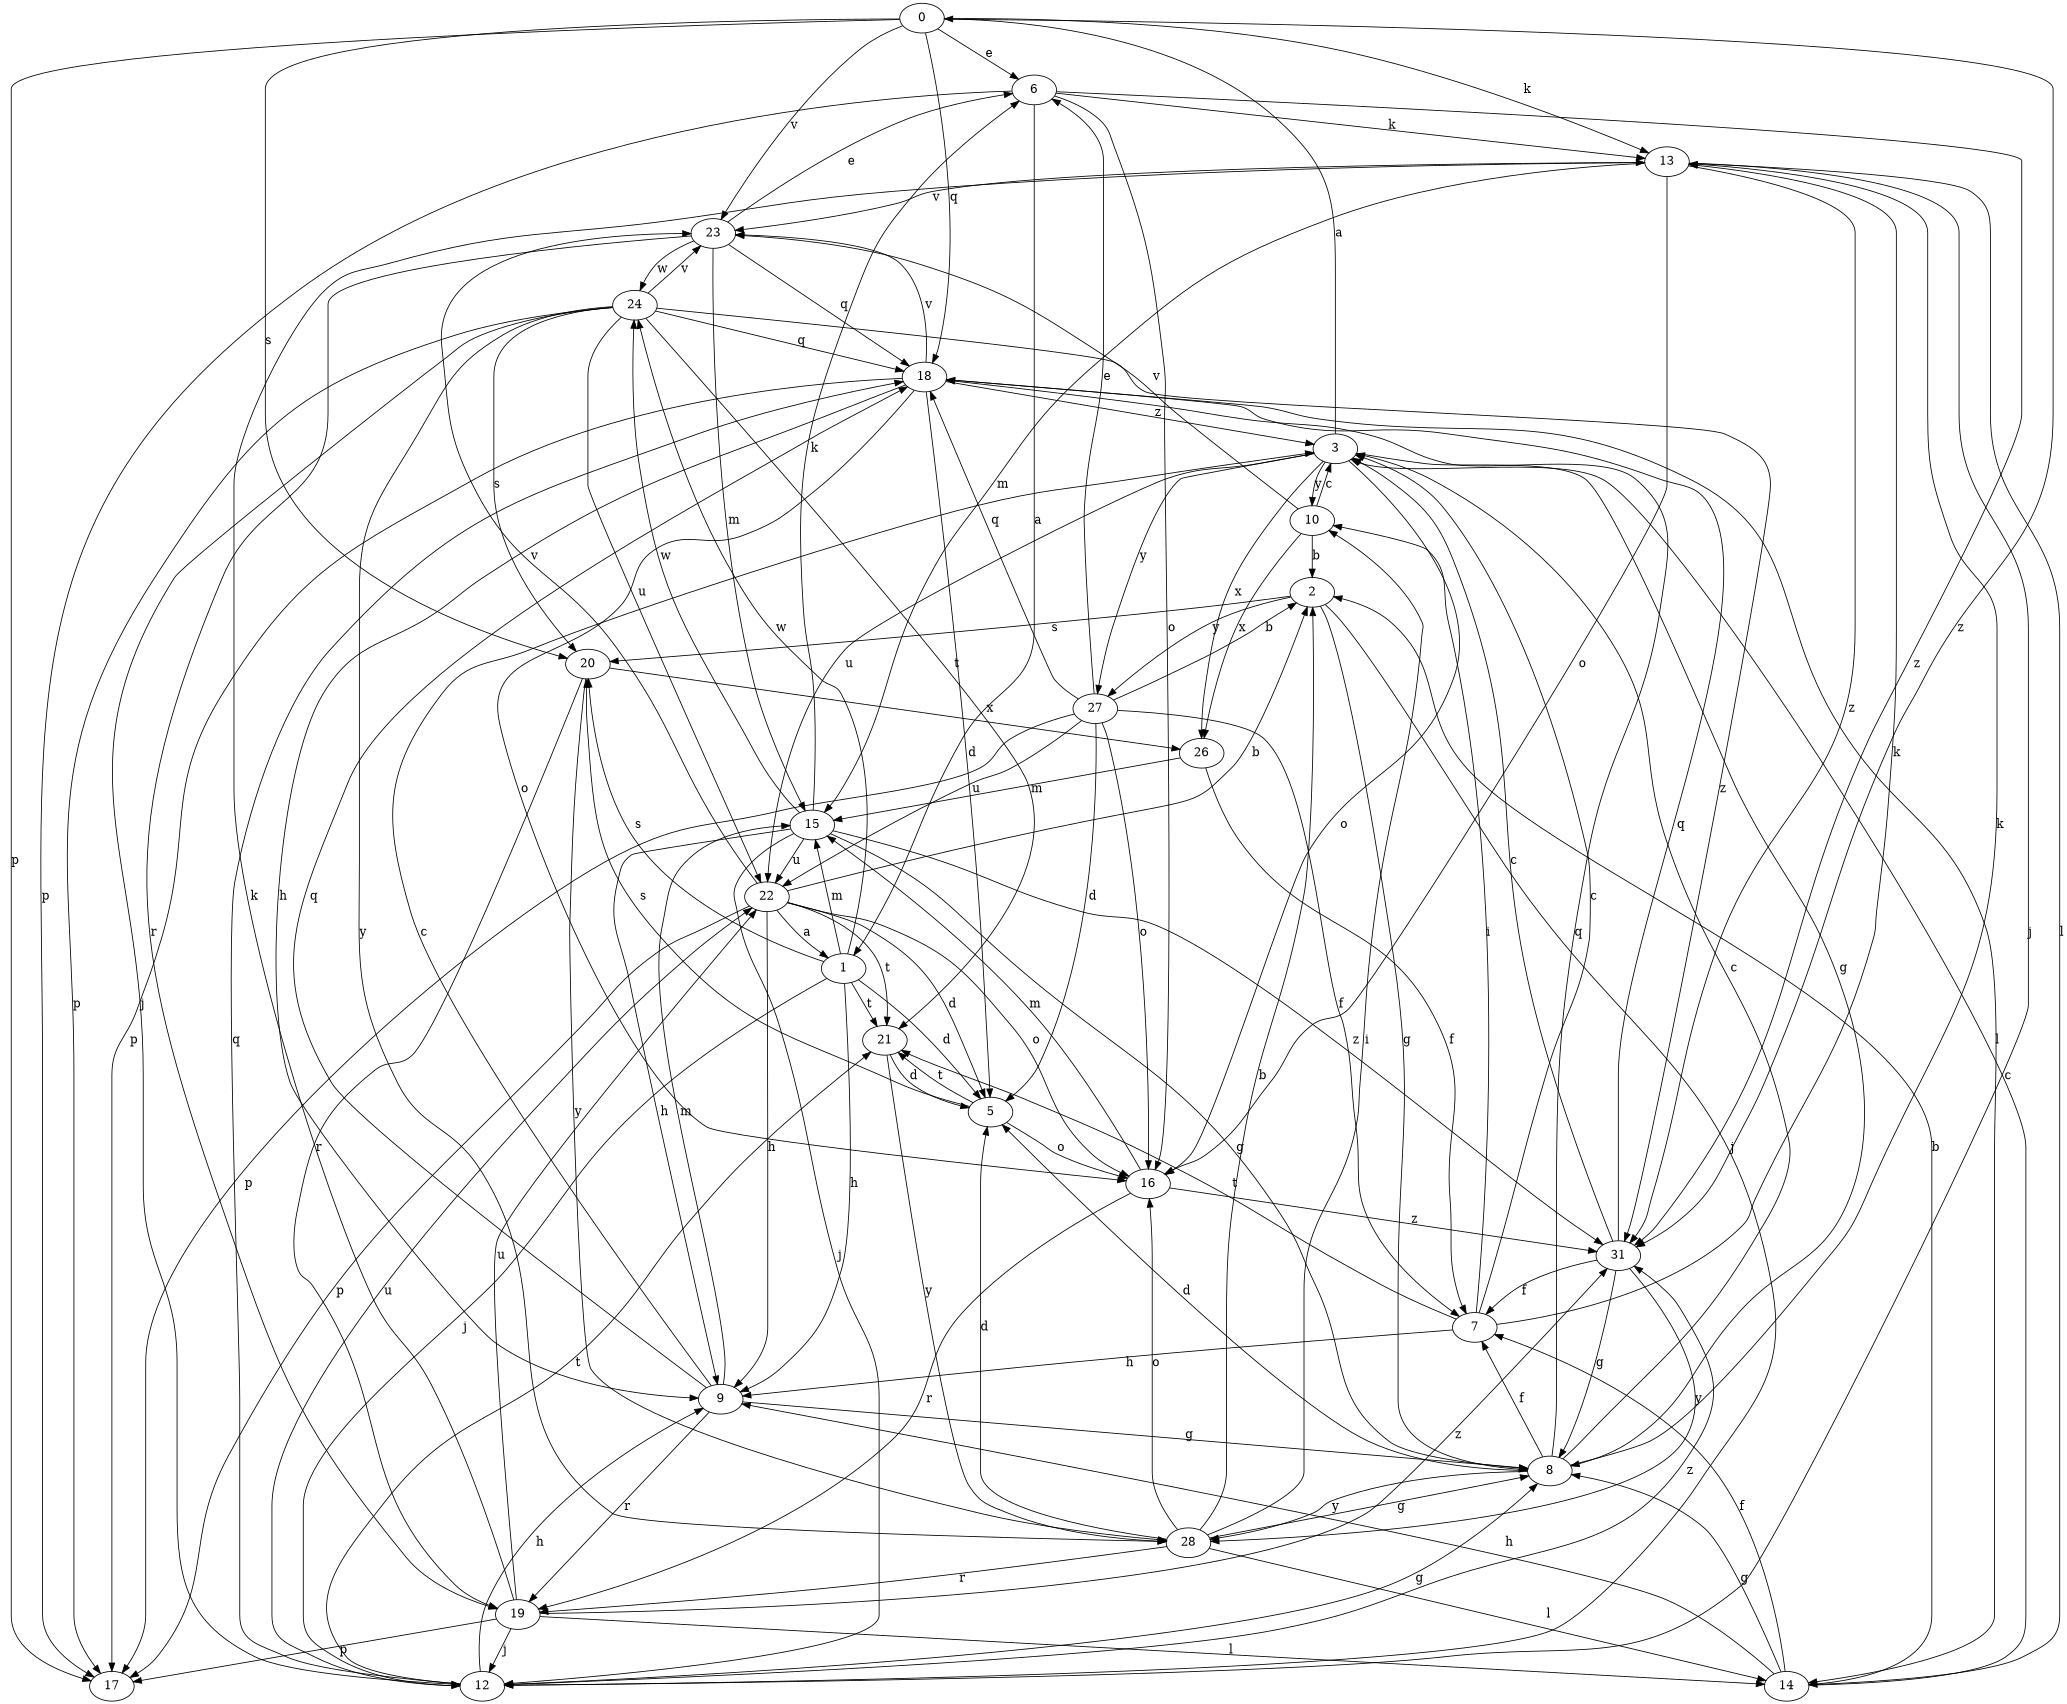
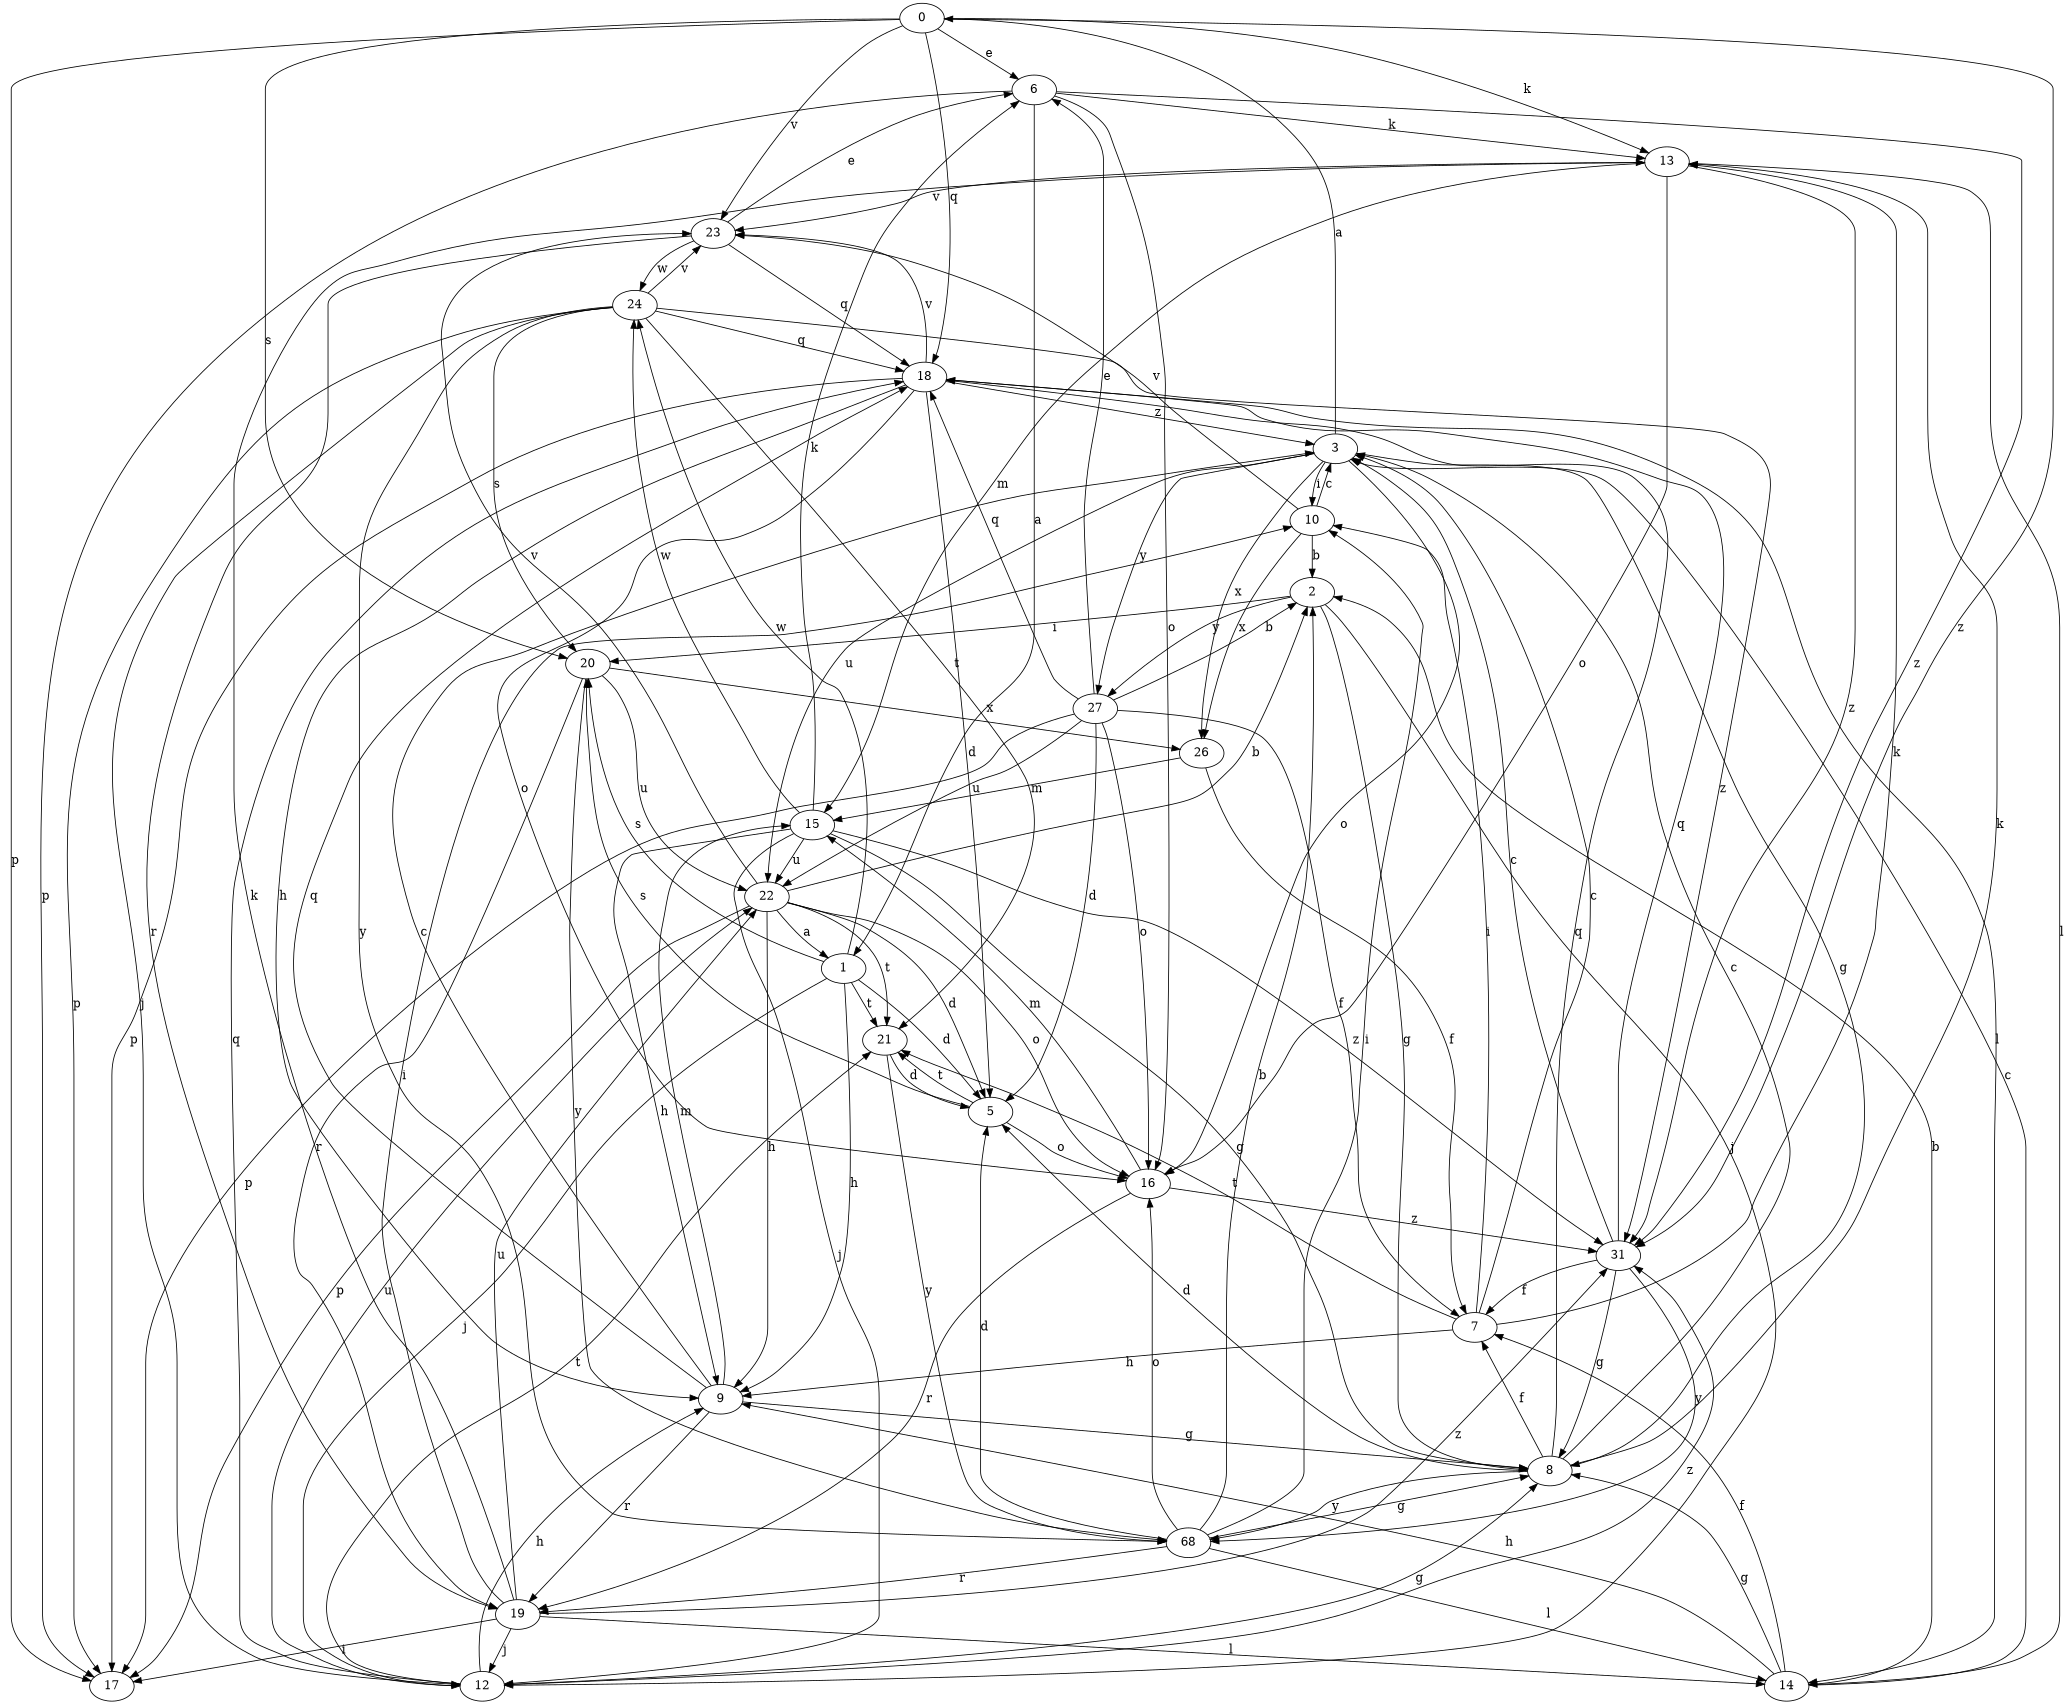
edge "3" -> "10": label "y" -> "i"
edge "23" -> "15": removed, label "m"
edge "24" -> "22": now "20" -> "22"
edge "2" -> "20": label "s" -> "i"
edge "19" -> "10": added, label "i"
edge "1" -> "15": removed, label "m"
edge "13" -> "12": removed, label "j"
node "28": label "28" -> "68"
edge "19" -> "17": label "p" -> "i"
